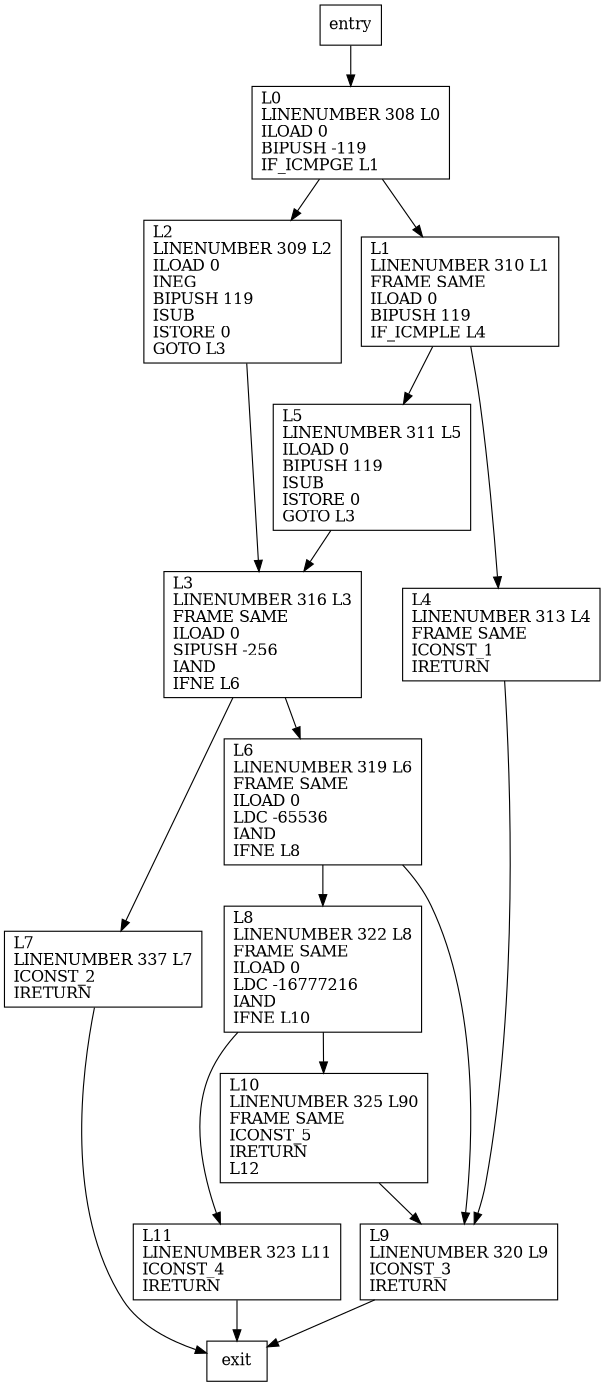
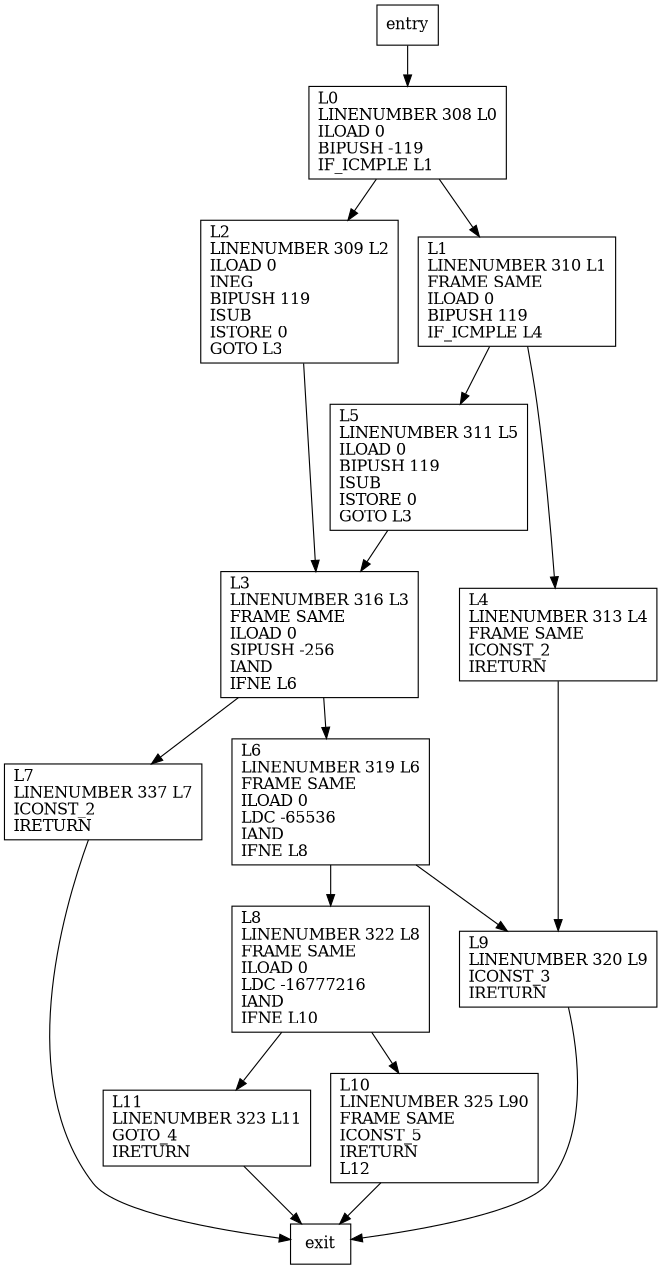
node "L0 LINENUMBER 308 L0 ILOAD 0 BIPUSH -119 IF_ICMPGE L1": label "L0 LINENUMBER 308 L0 ILOAD 0 BIPUSH -119 IF_ICMPGE L1" -> "L0 LINENUMBER 308 L0 ILOAD 0 BIPUSH -119 IF_ICMPLE L1"
node "L4 LINENUMBER 313 L4 FRAME SAME ICONST_1 IRETURN": label "L4 LINENUMBER 313 L4 FRAME SAME ICONST_1 IRETURN" -> "L4 LINENUMBER 313 L4 FRAME SAME ICONST_2 IRETURN"
edge "L10 LINENUMBER 325 L90 FRAME SAME ICONST_5 IRETURN L12" -> "L9 LINENUMBER 320 L9 ICONST_3 IRETURN": now "L10 LINENUMBER 325 L90 FRAME SAME ICONST_5 IRETURN L12" -> "exit"
node "L11 LINENUMBER 323 L11 ICONST_4 IRETURN": label "L11 LINENUMBER 323 L11 ICONST_4 IRETURN" -> "L11 LINENUMBER 323 L11 GOTO_4 IRETURN"
